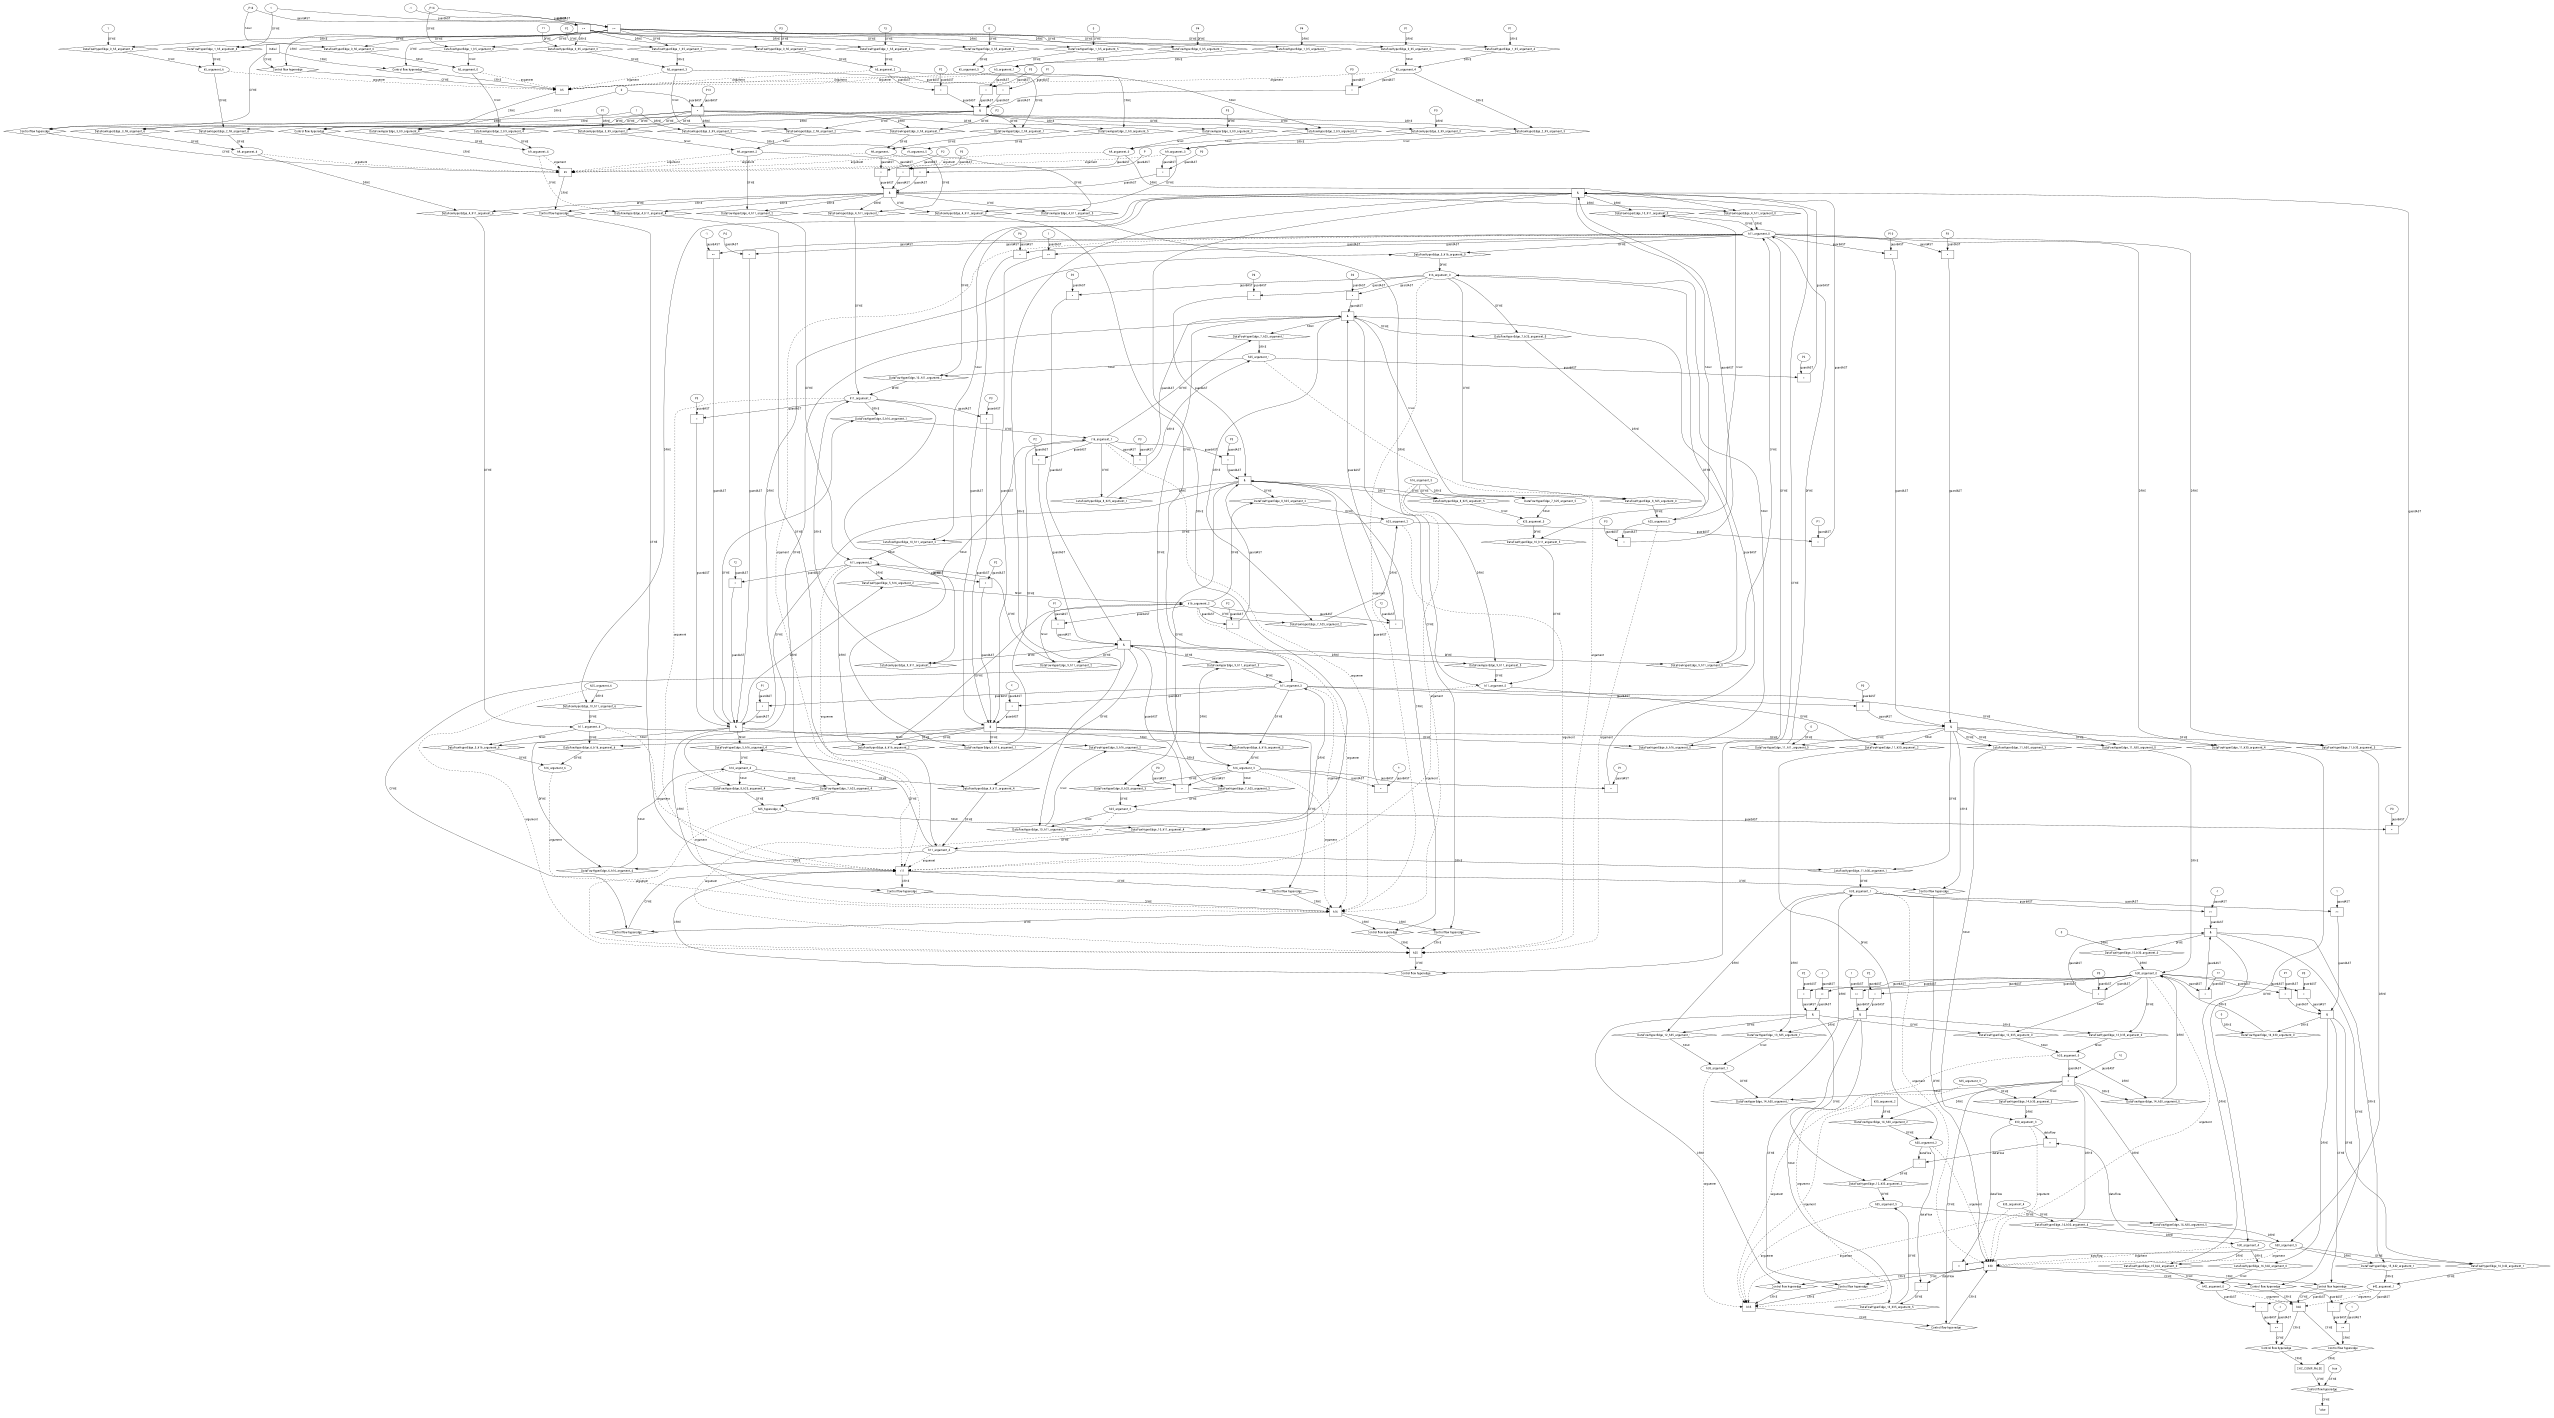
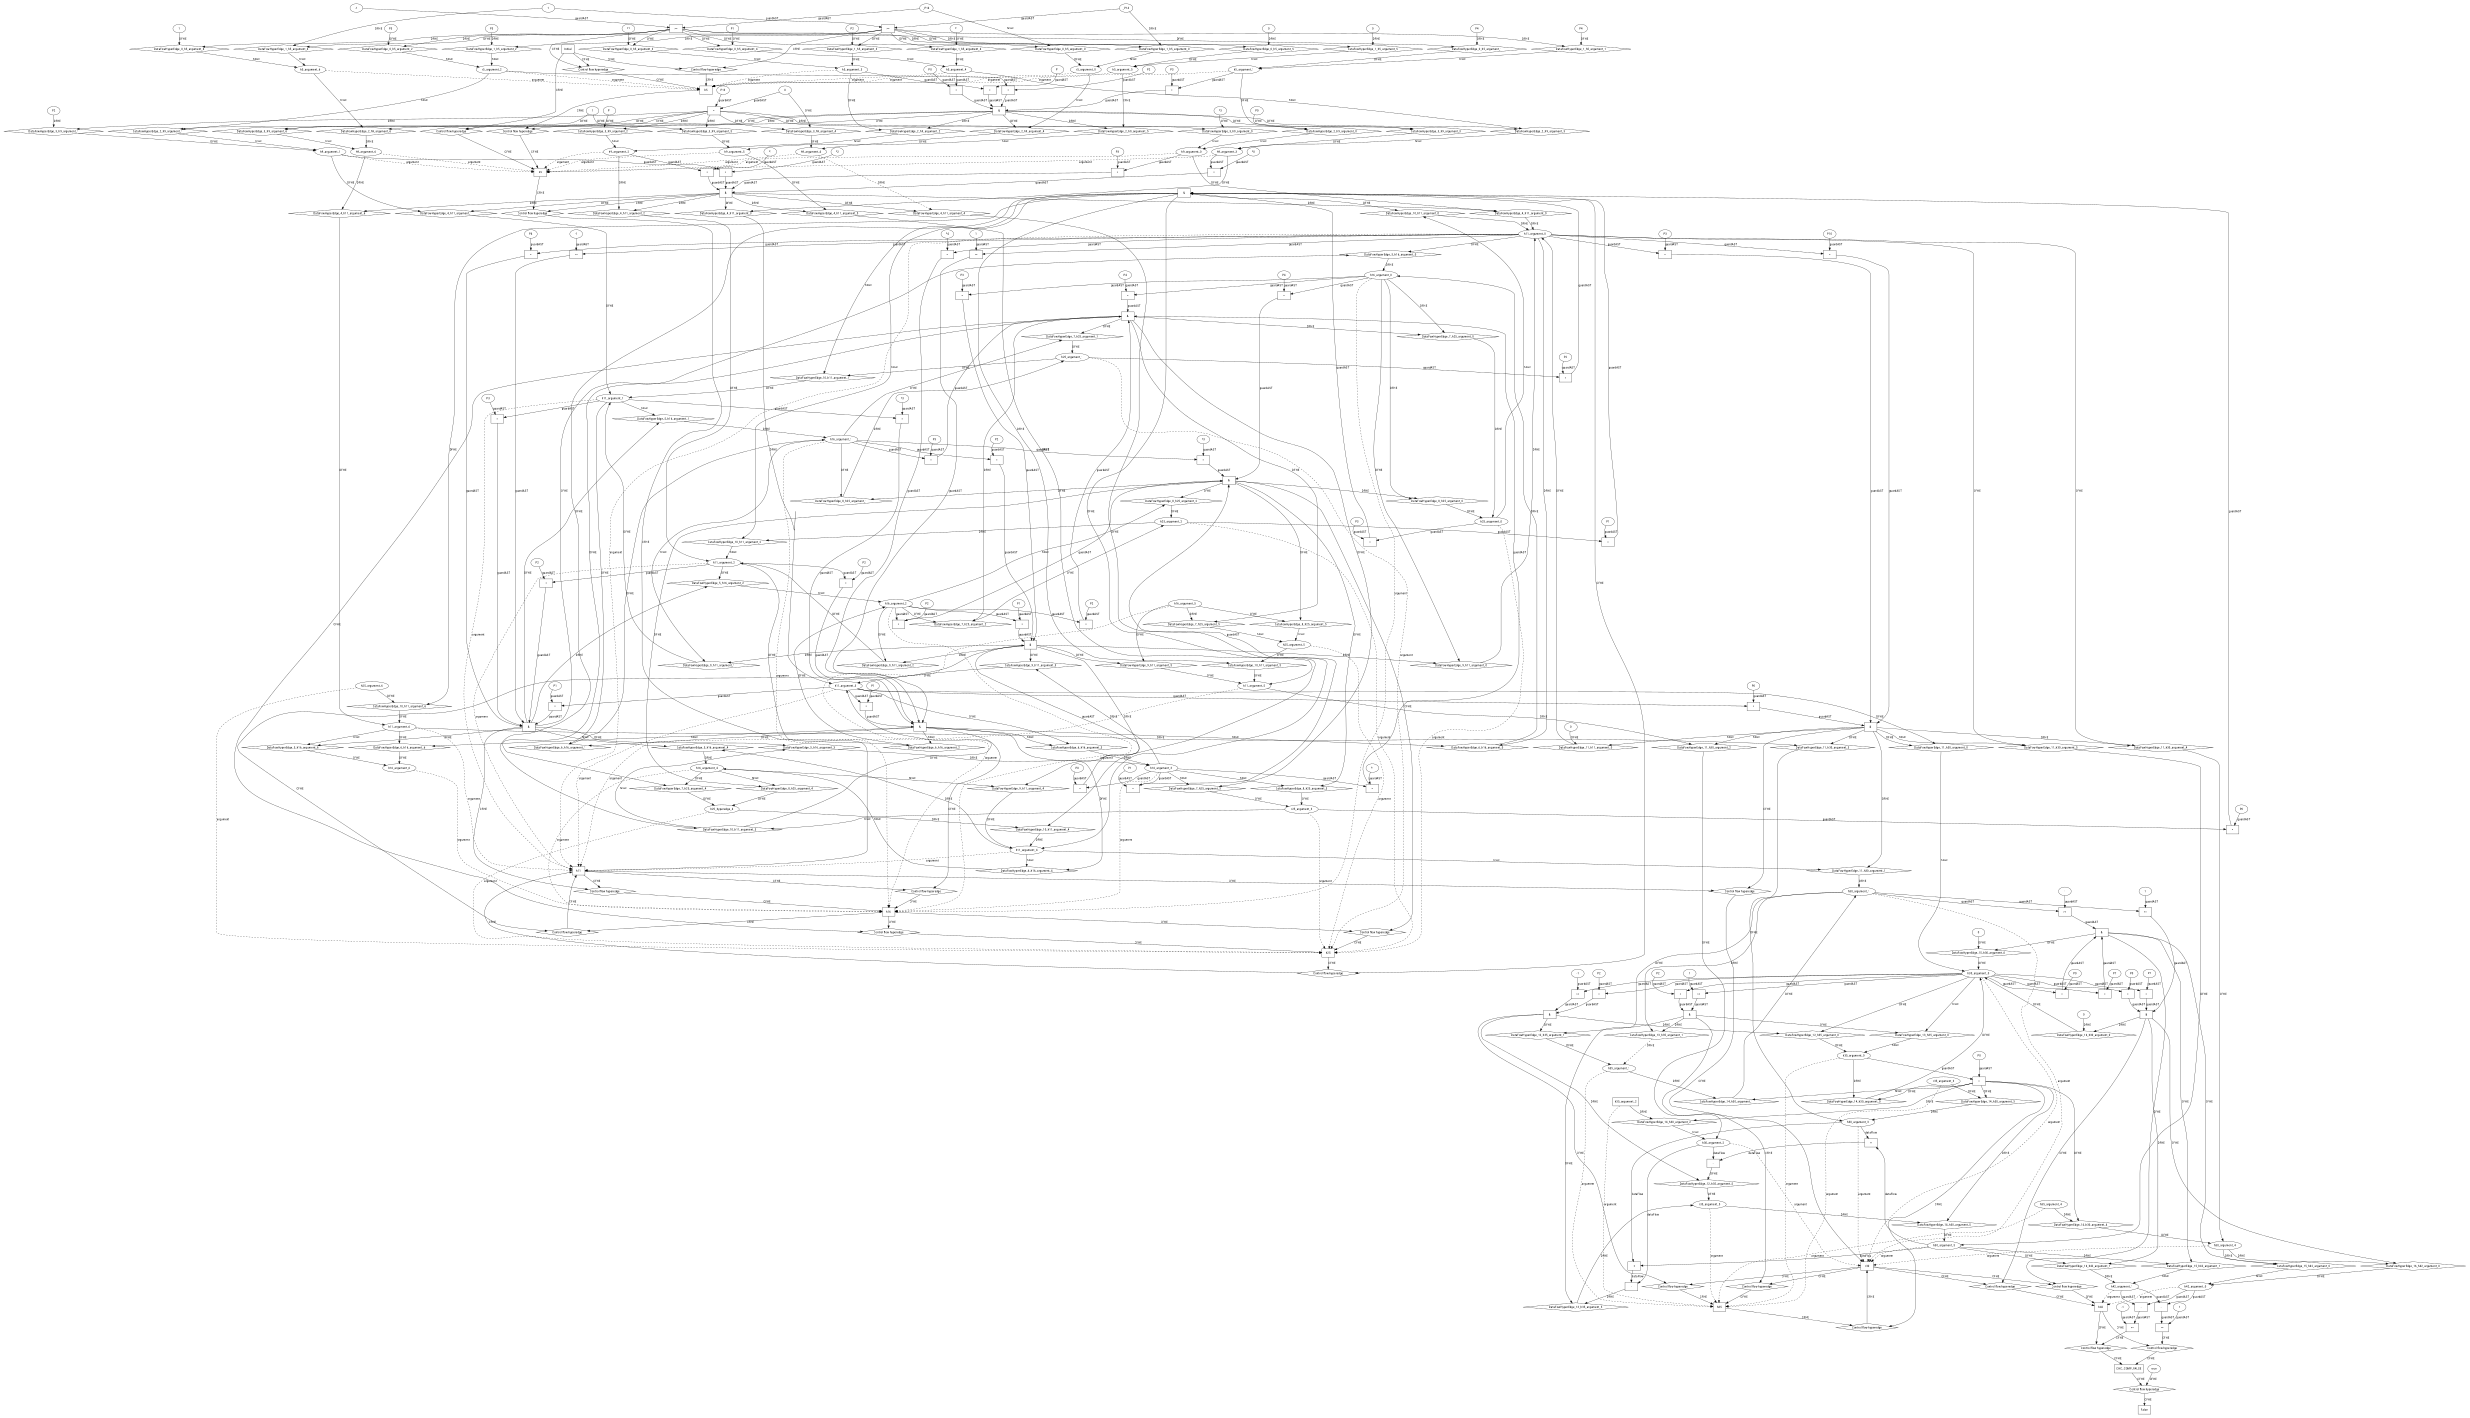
node "DataFowHyperEdge_7_h25_argument_5": shape ellipse -> diamond
edge "h25_argument_5" -> "h25": added, label "argument"
edge "DataFowHyperEdge_13_h35_argument_1" -> "h35_argument_1": style solid -> dashed
